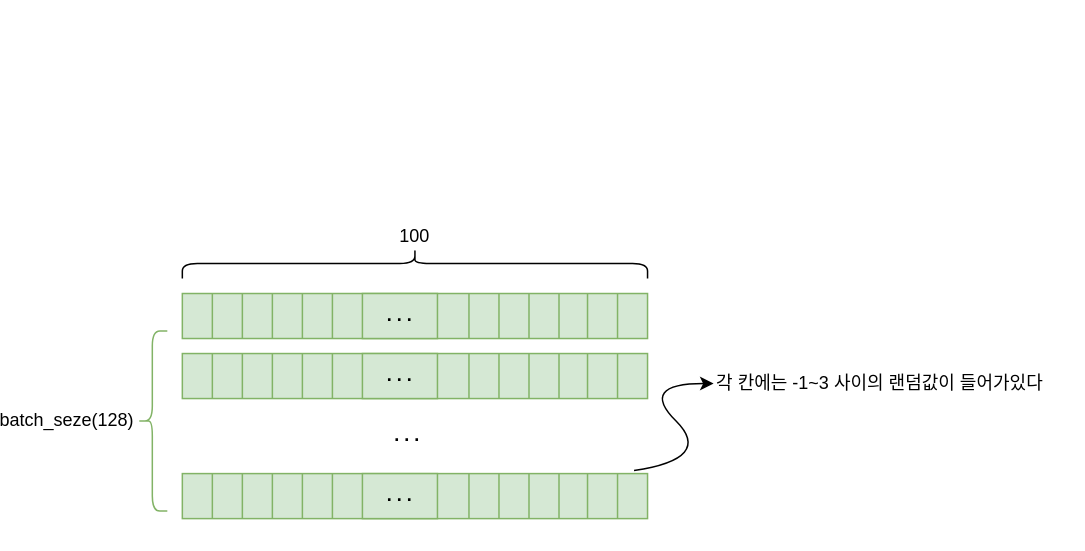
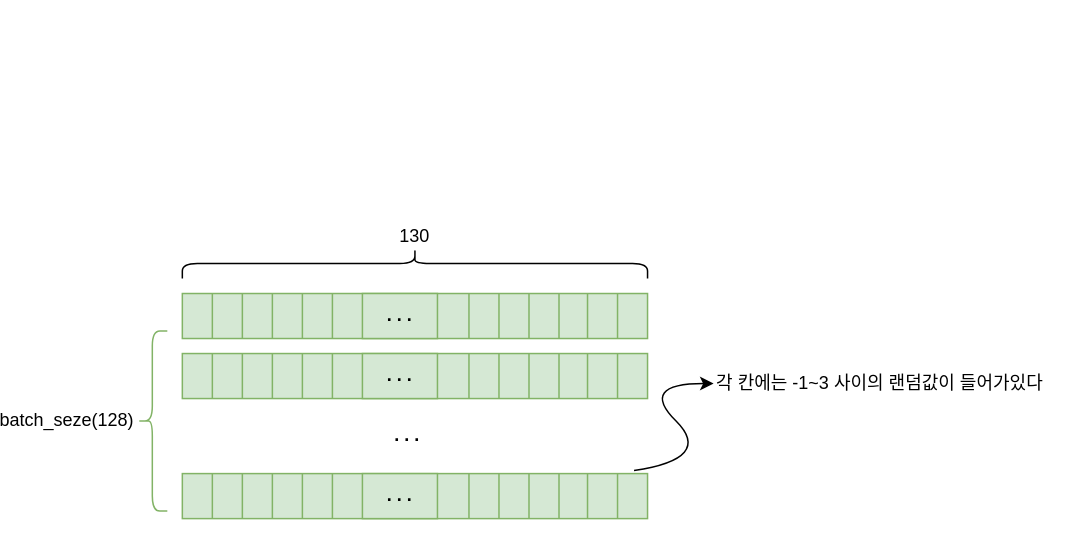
node "100": label "100" -> "130"
